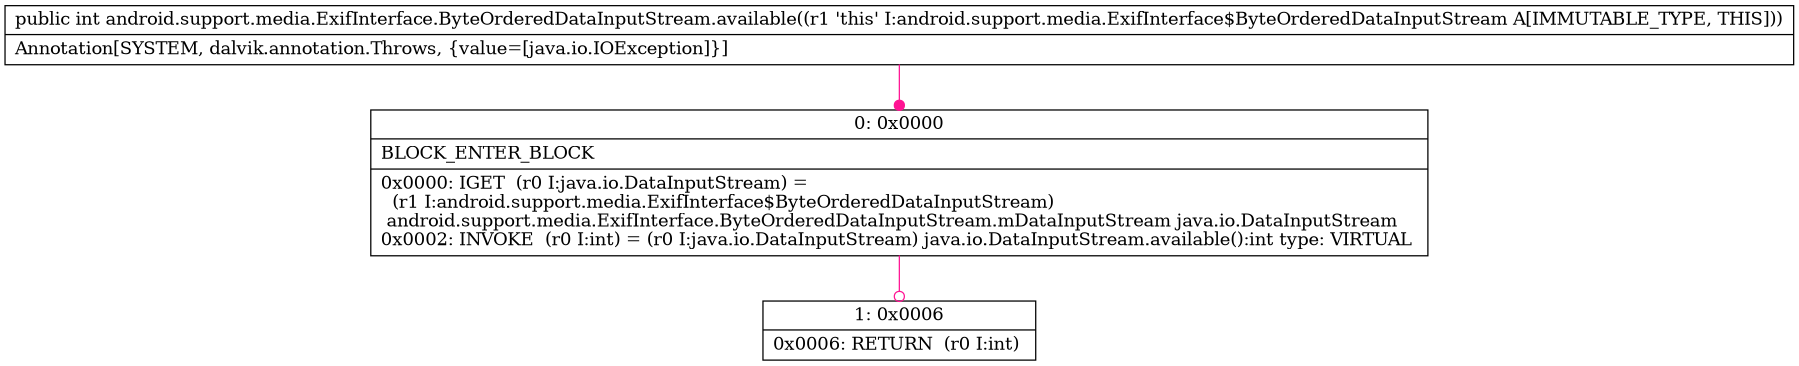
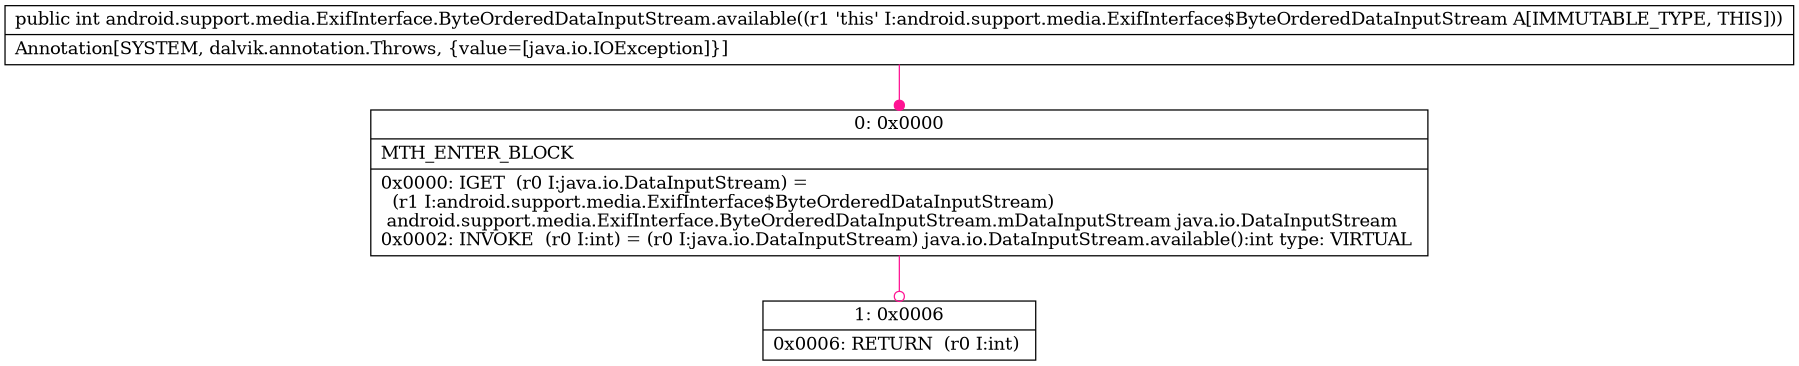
node "0: 0x0000": text "BLOCK_ENTER_BLOCK" -> "MTH_ENTER_BLOCK"
